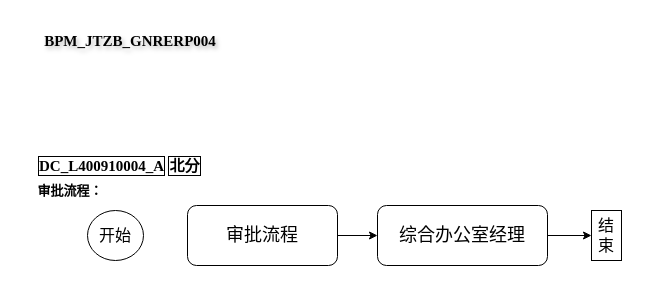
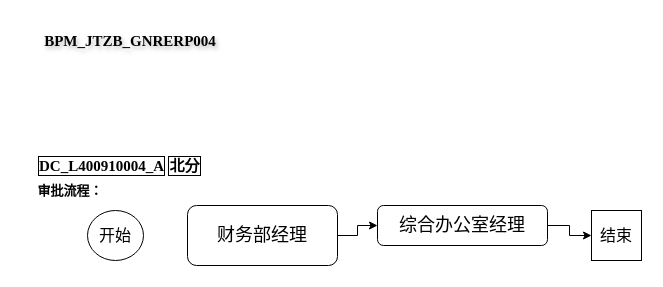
node "审批流程": label "审批流程" -> "财务部经理"
node "综合办公室经理": size 170x60 -> 170x40
node "结束": size 30x50 -> 50x50
